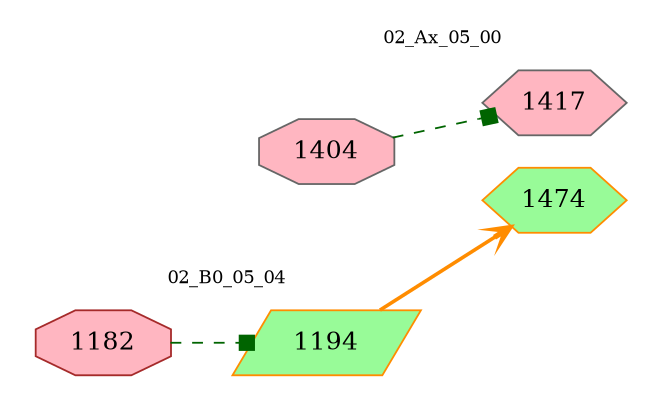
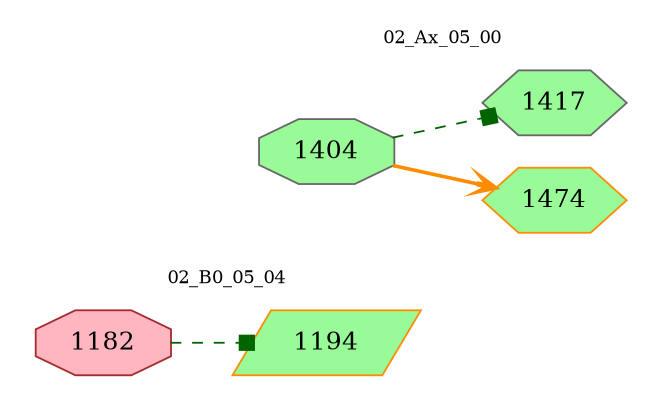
node "1417": fillcolor lightpink -> palegreen
node "1404": fillcolor lightpink -> palegreen
edge "1194" -> "1474": now "1404" -> "1474"
